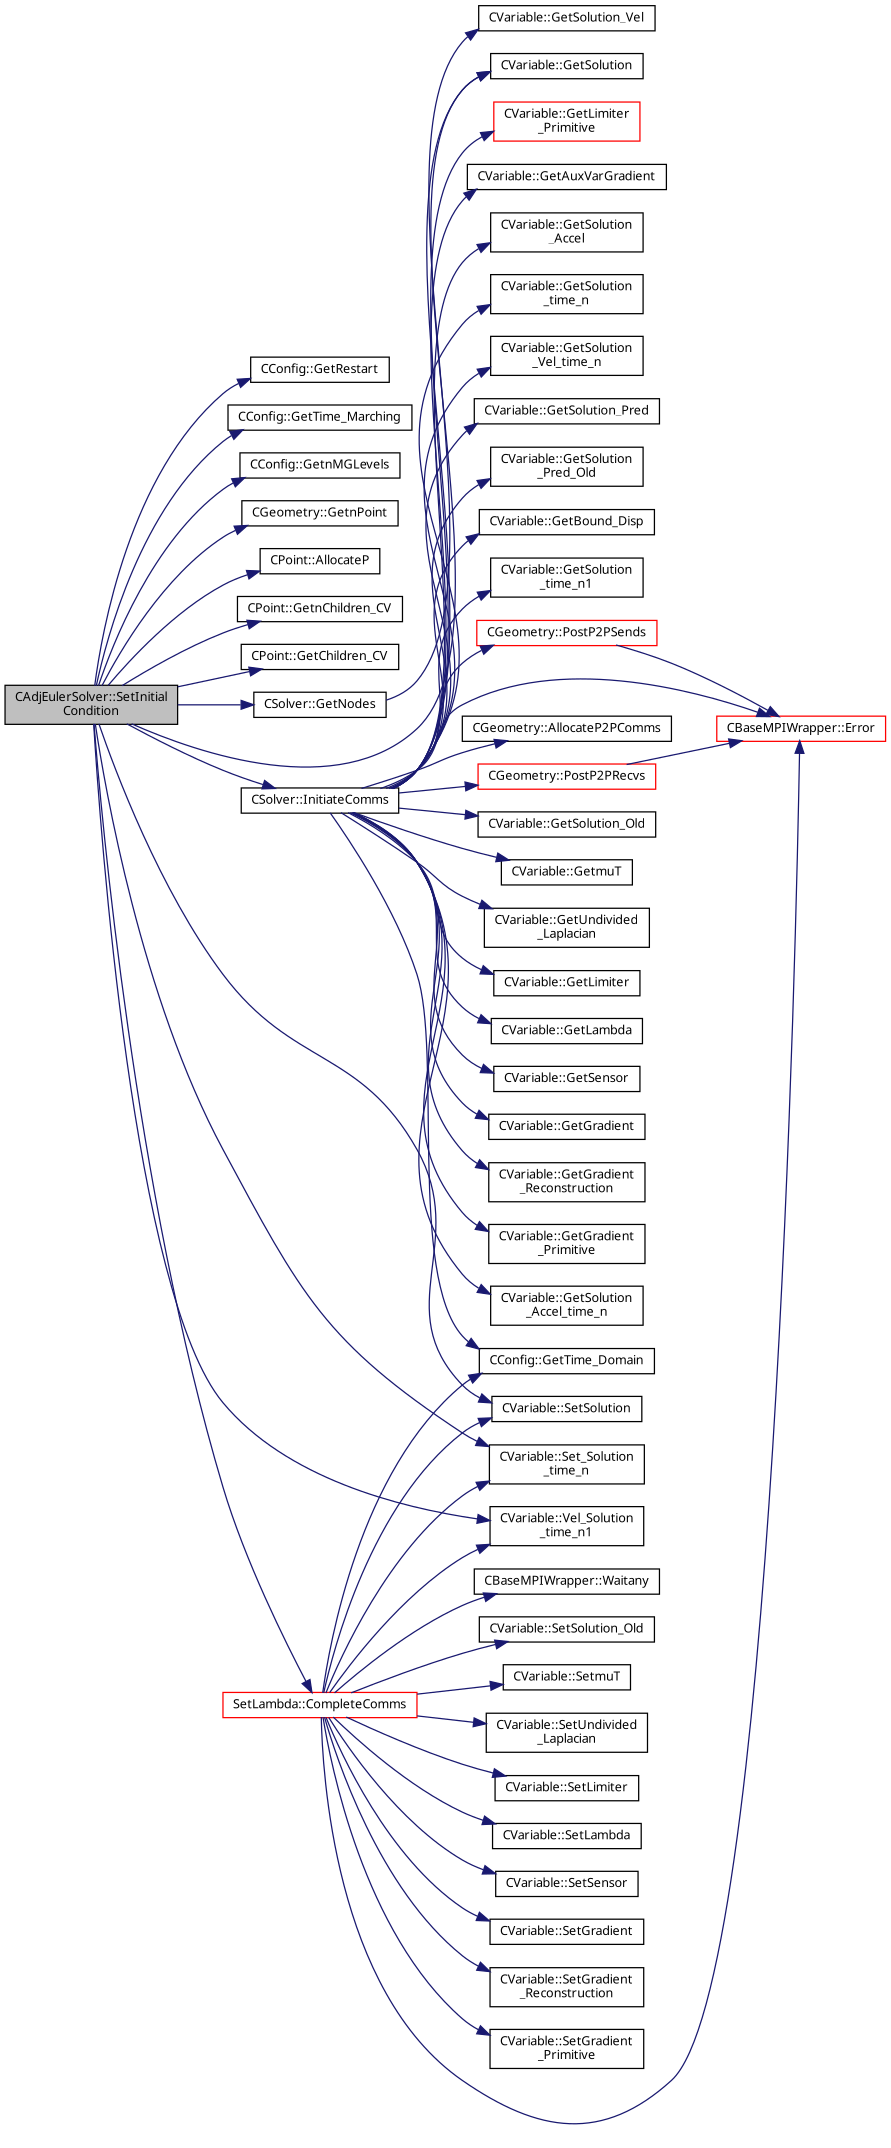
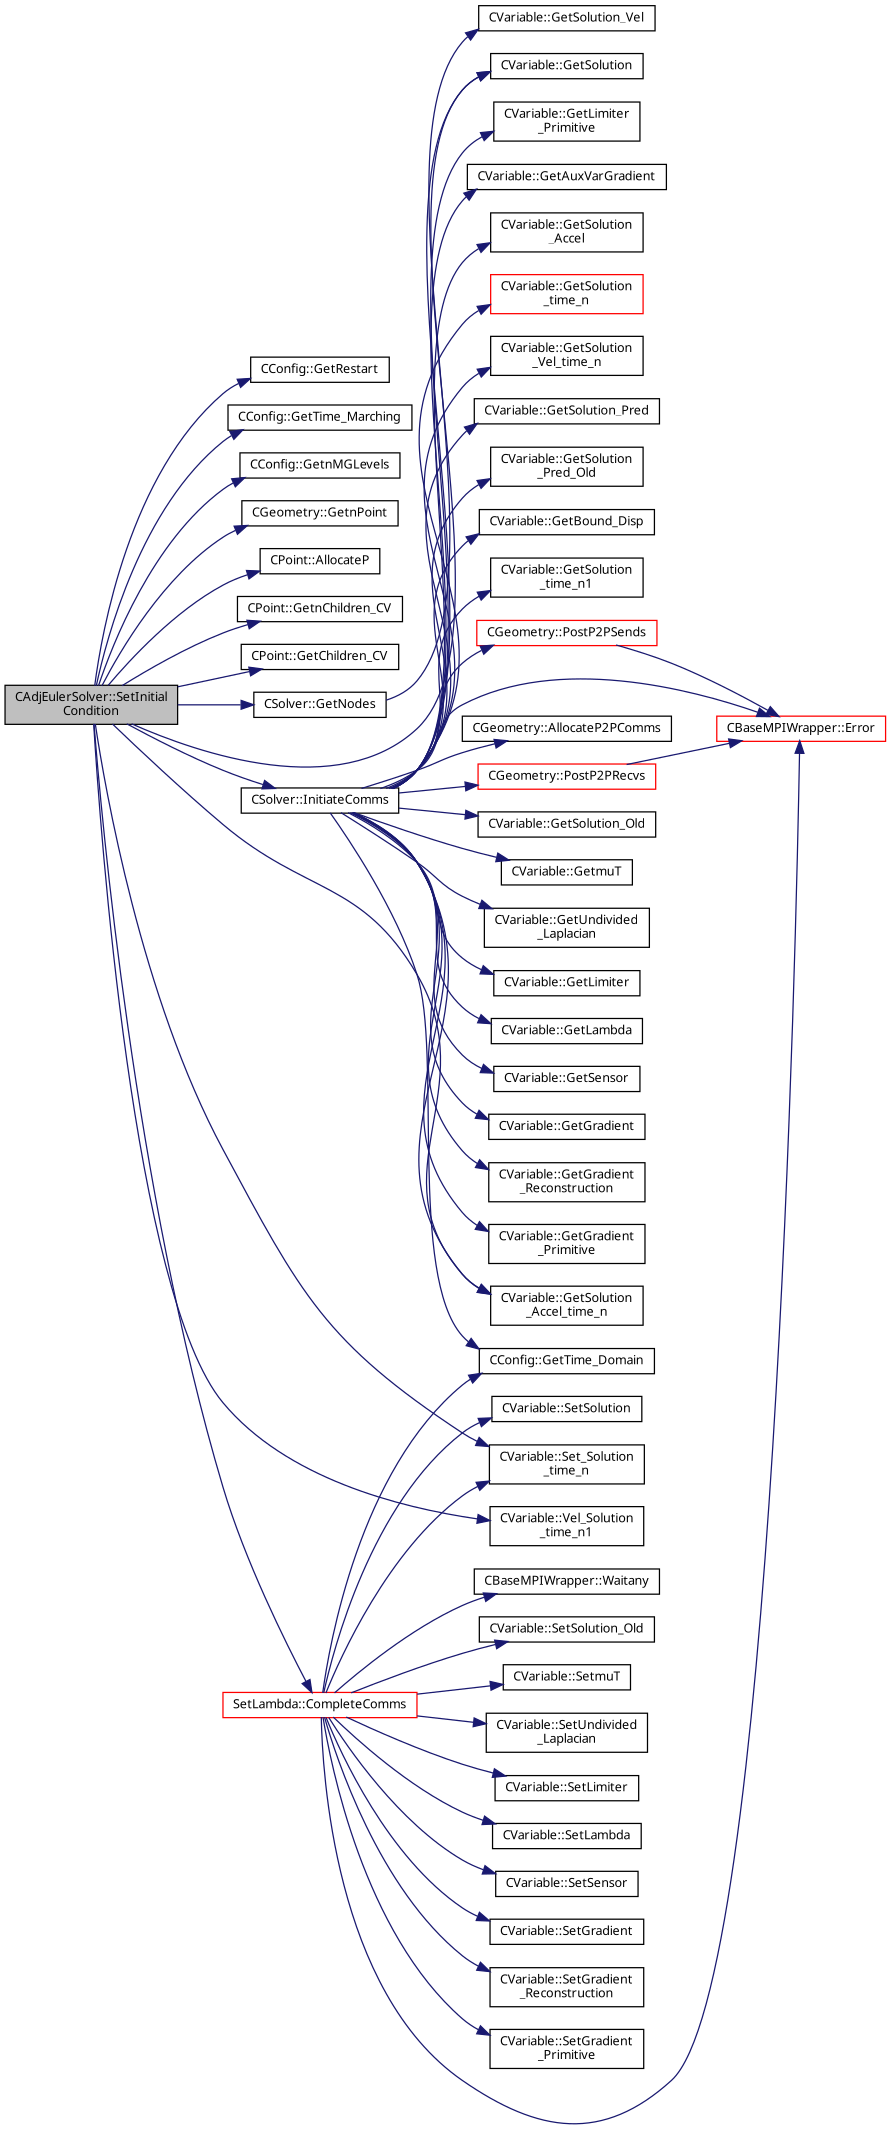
node "CVariable::GetLimiter _Primitive": color red -> black
node "CVariable::GetSolution _time_n": color black -> red
edge "CAdjEulerSolver::SetInitial Condition" -> "CVariable::SetSolution": now "CAdjEulerSolver::SetInitial Condition" -> "CVariable::GetSolution _Accel_time_n"
edge "SetLambda::CompleteComms" -> "CVariable::Vel_Solution _time_n1": removed
